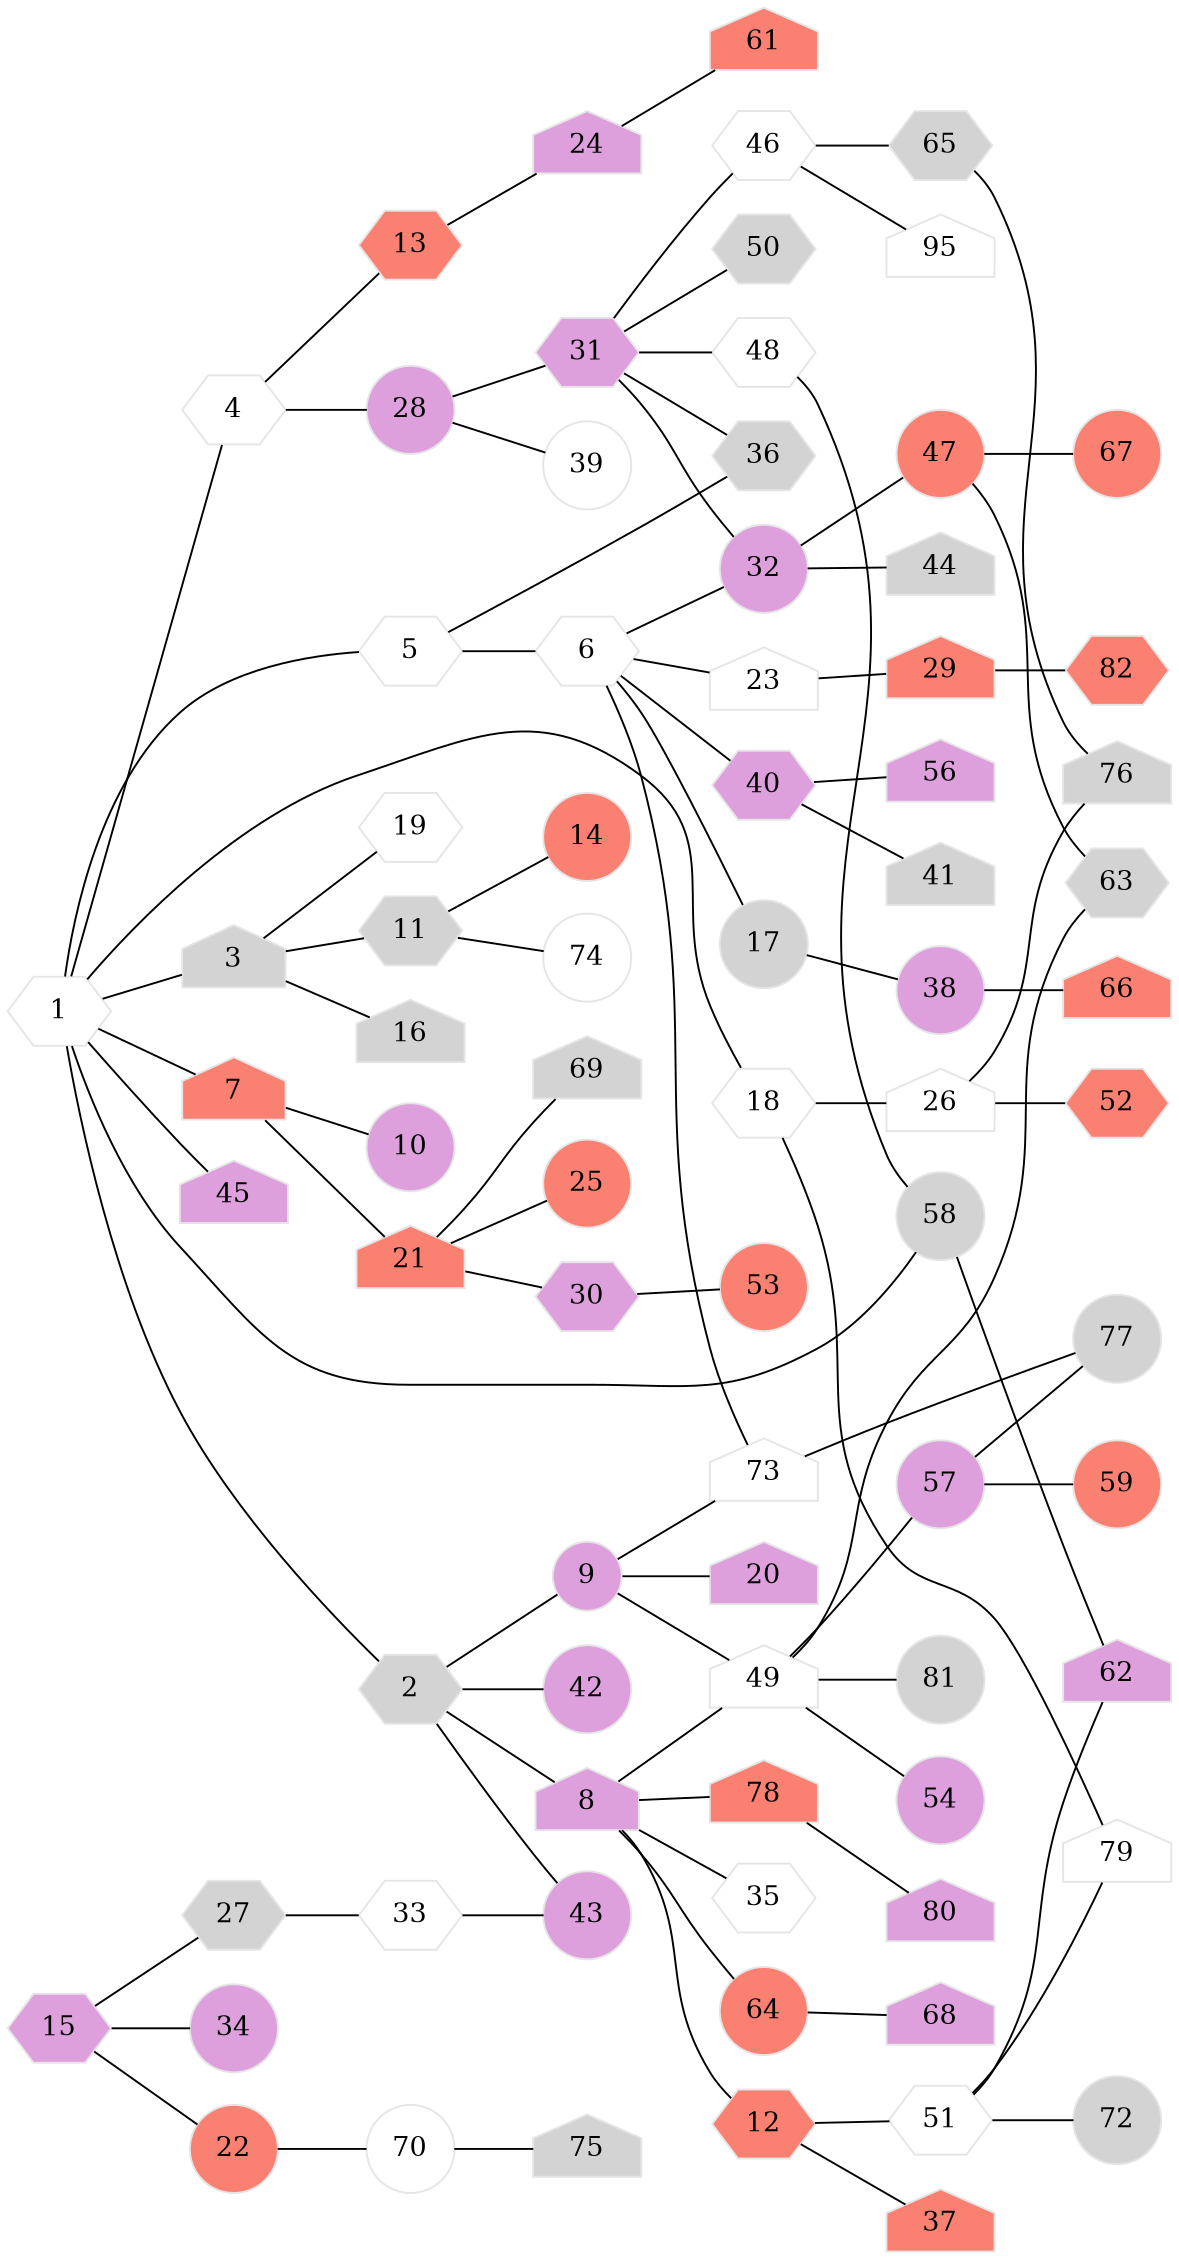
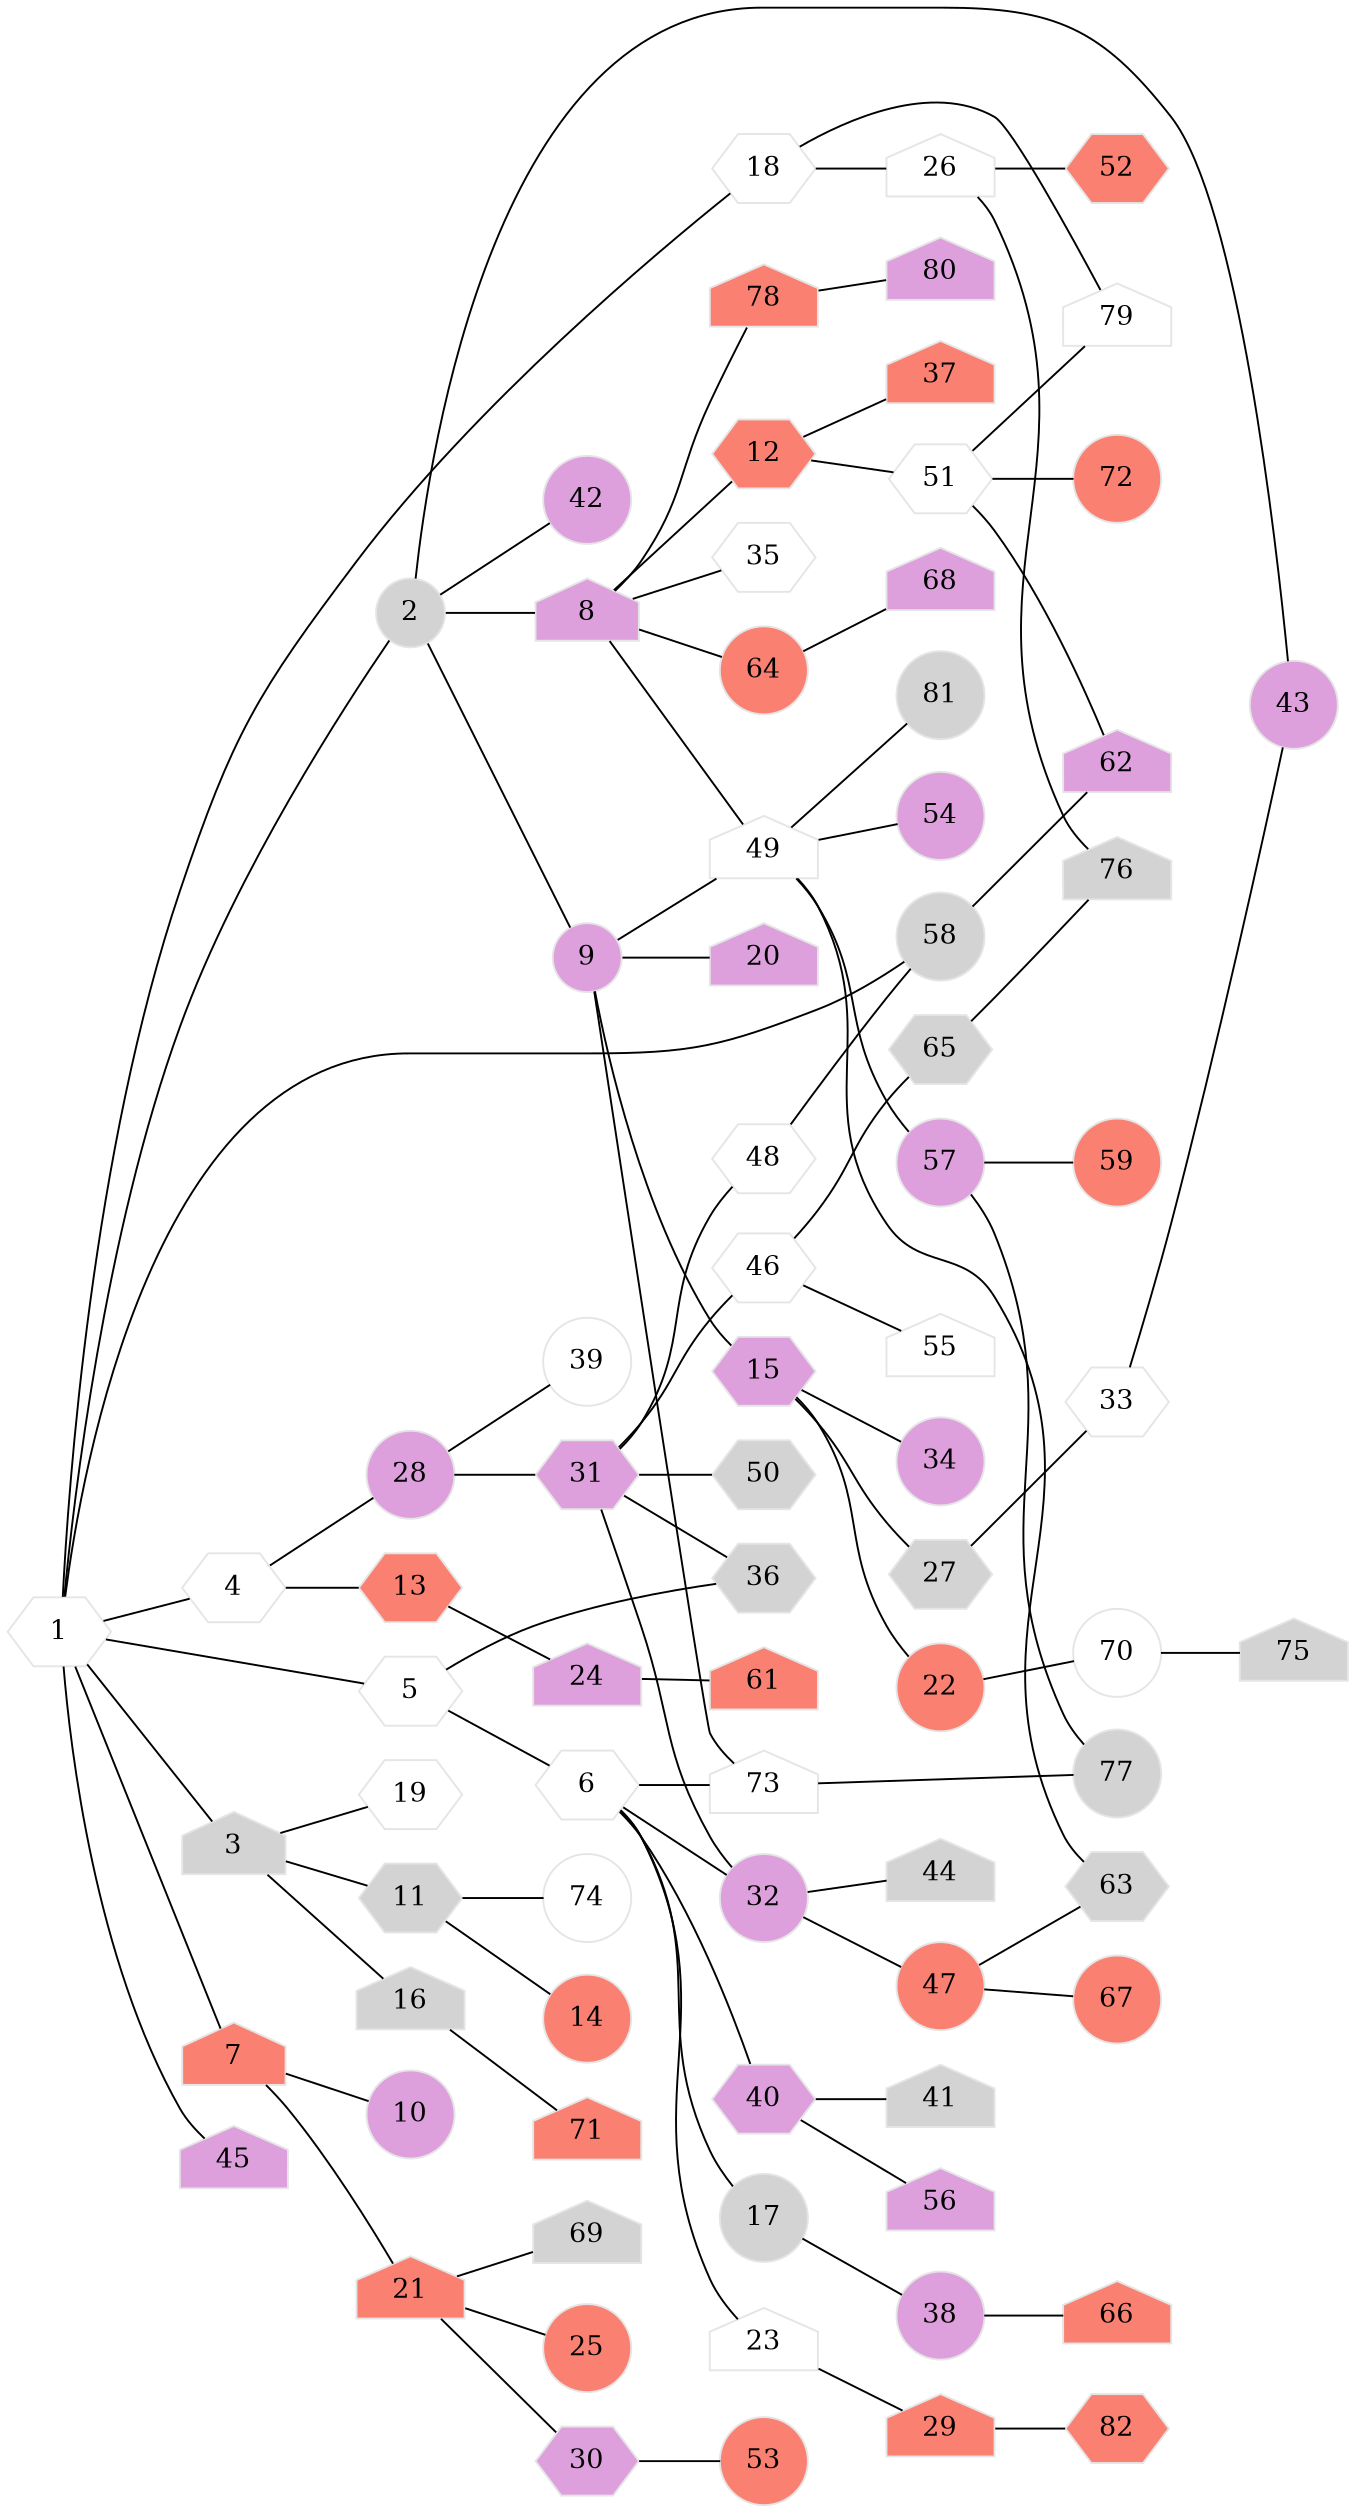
node "95": label "95" -> "55"
edge "9" -- "15": added
node "2": shape hexagon -> circle
node "72": fillcolor lightgrey -> salmon
node "71": added
